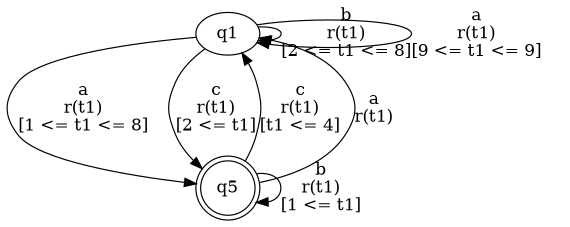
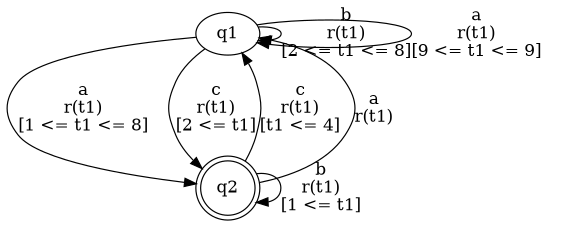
node "q5": label "q5" -> "q2"
